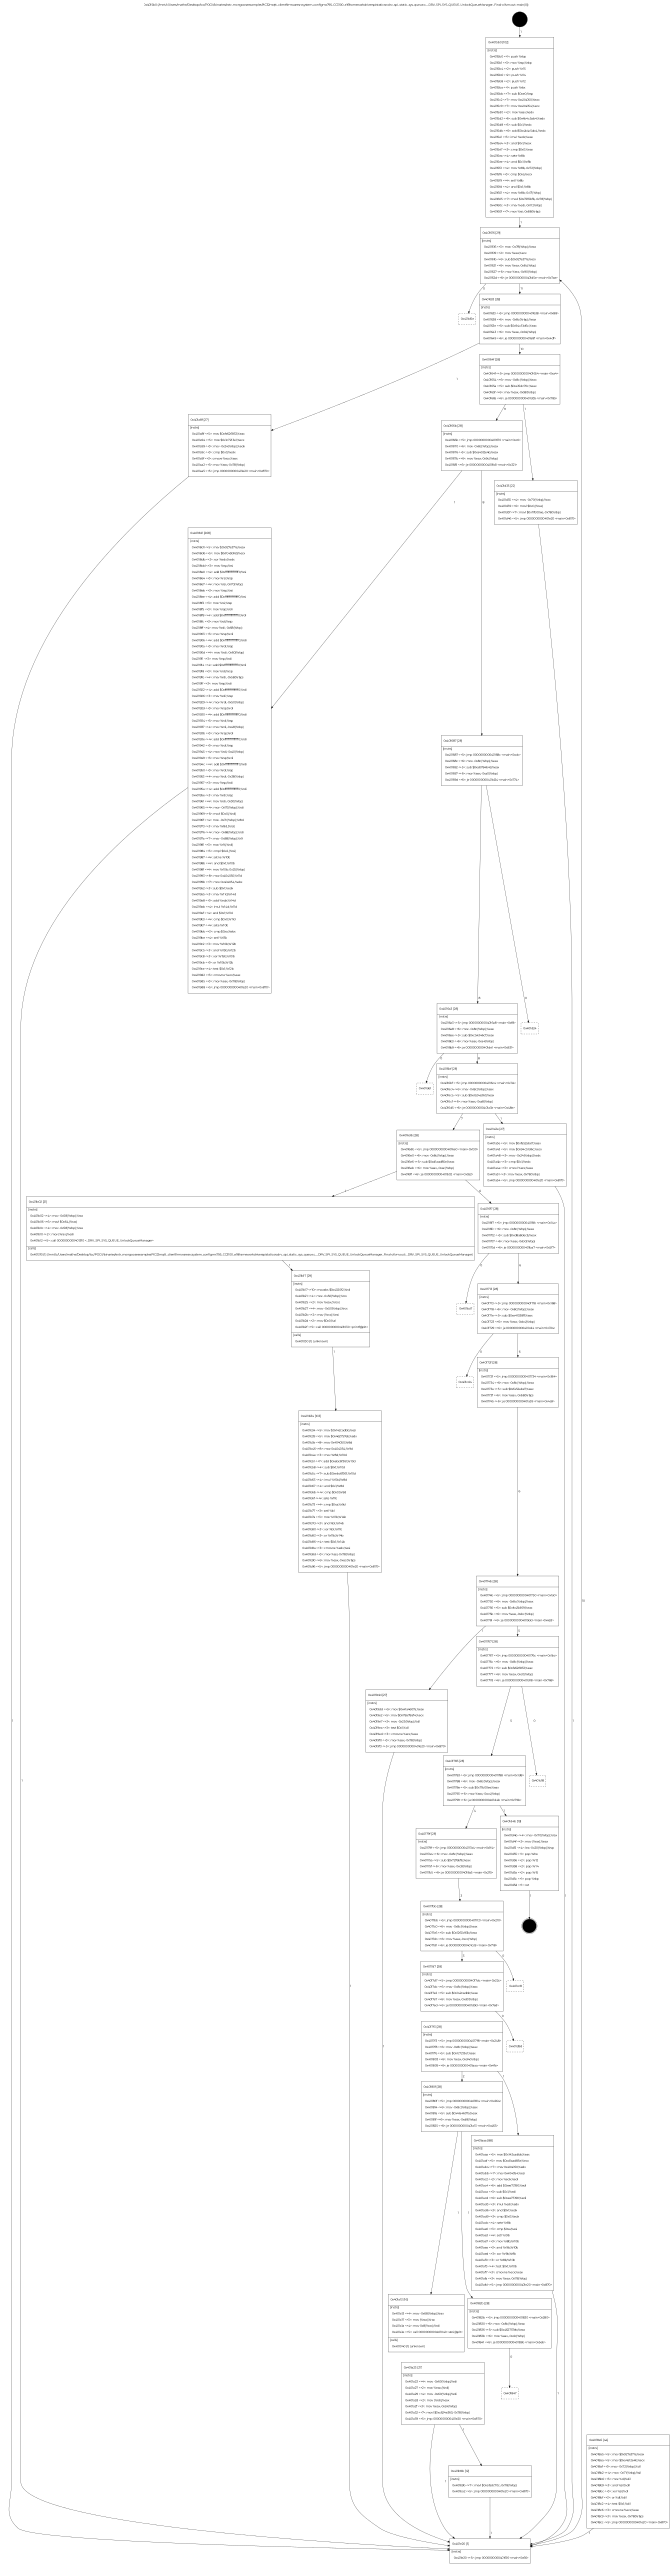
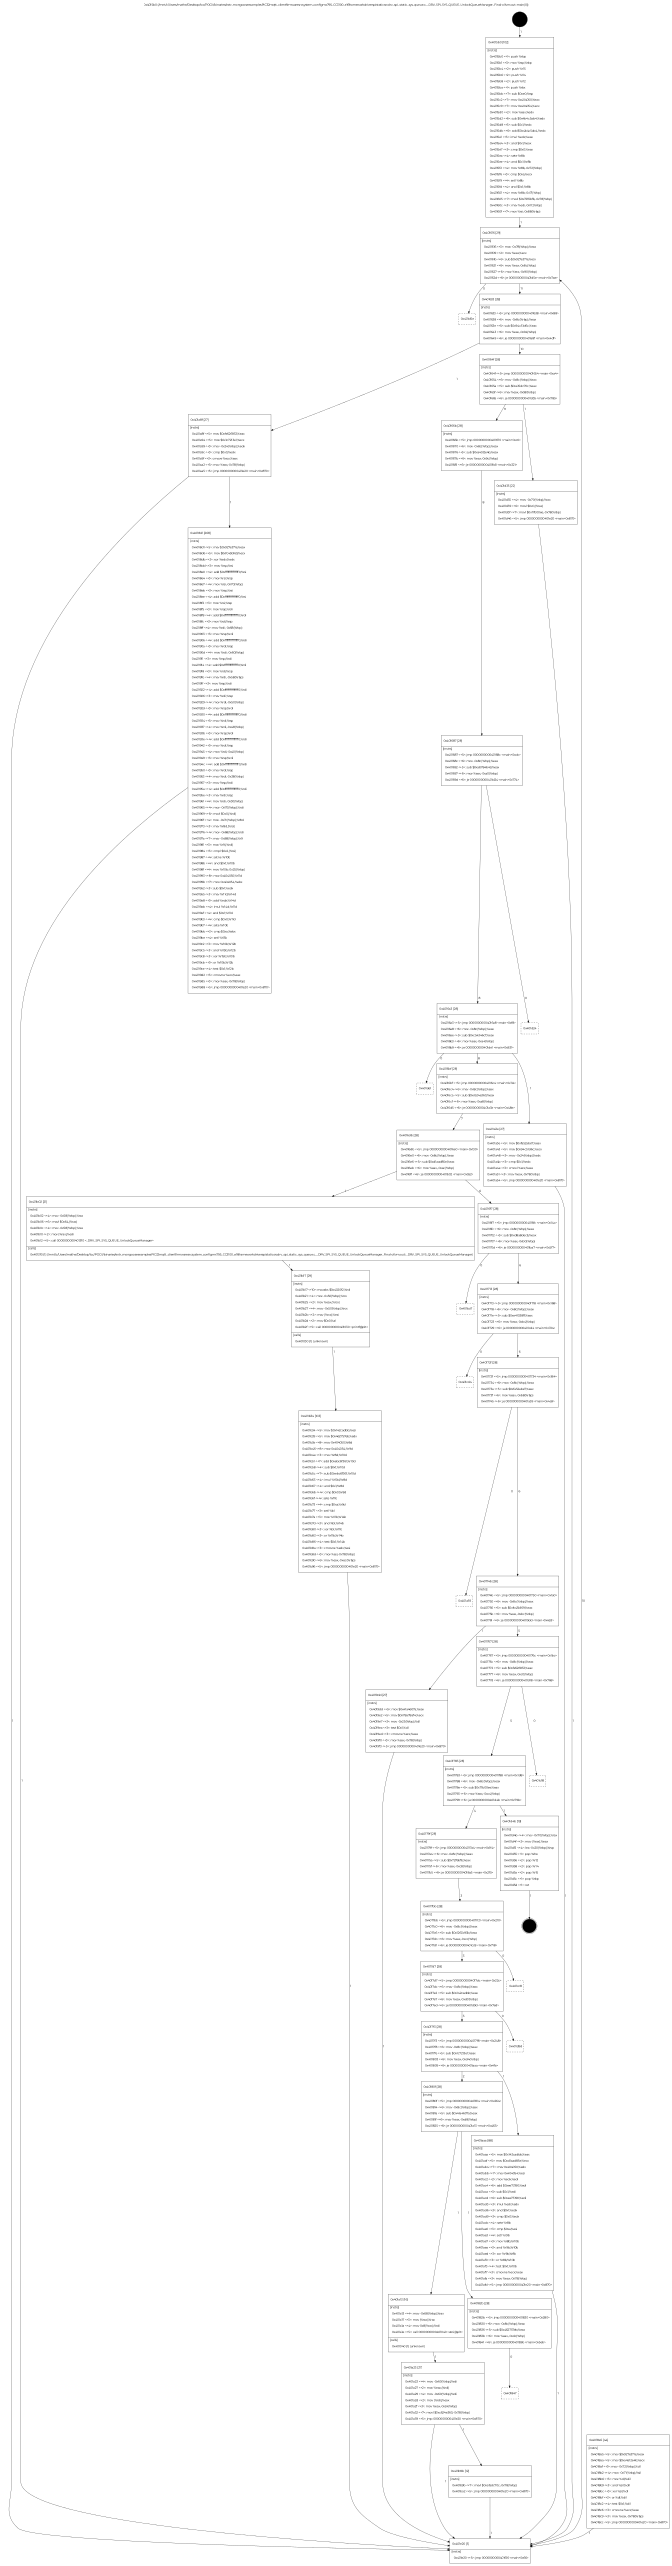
edge "0x40166b [28]" -> "0x4018d1 [268]": now "0x401a8f [27]" -> "0x4018d1 [268]"
edge "0x4016bf [28]" -> "0x401a3e [27]": now "0x4016a3 [28]" -> "0x401a3e [27]"
node "0x401a59": added
edge "0x4017d7 [28]" -> "0x4017f3 [28]": added, label "3"
edge "0x401a13 [16]" -> "0x401a23 [27]": added, label "1"
